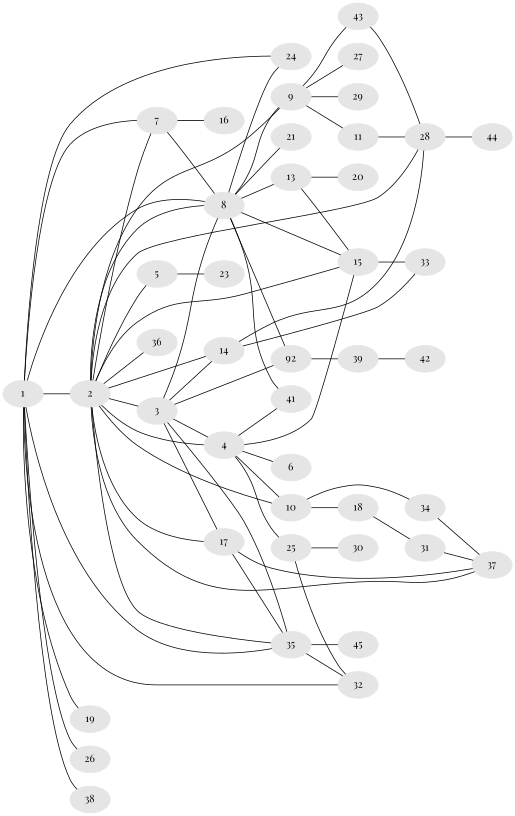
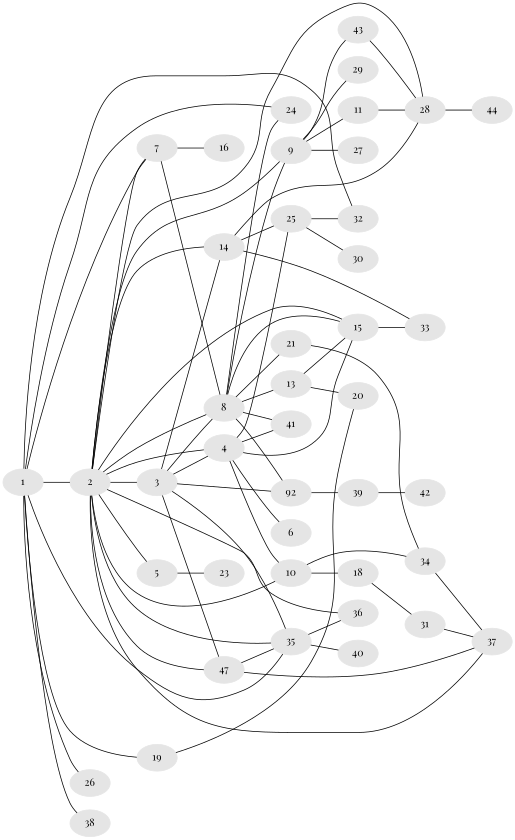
edge "25" -- "14": added
edge "8" -- "1": removed
edge "21" -- "34": added
node "17": label "17" -> "47"
edge "20" -- "19": added
node "45": label "45" -> "40"
edge "35" -- "32": now "35" -- "36"
